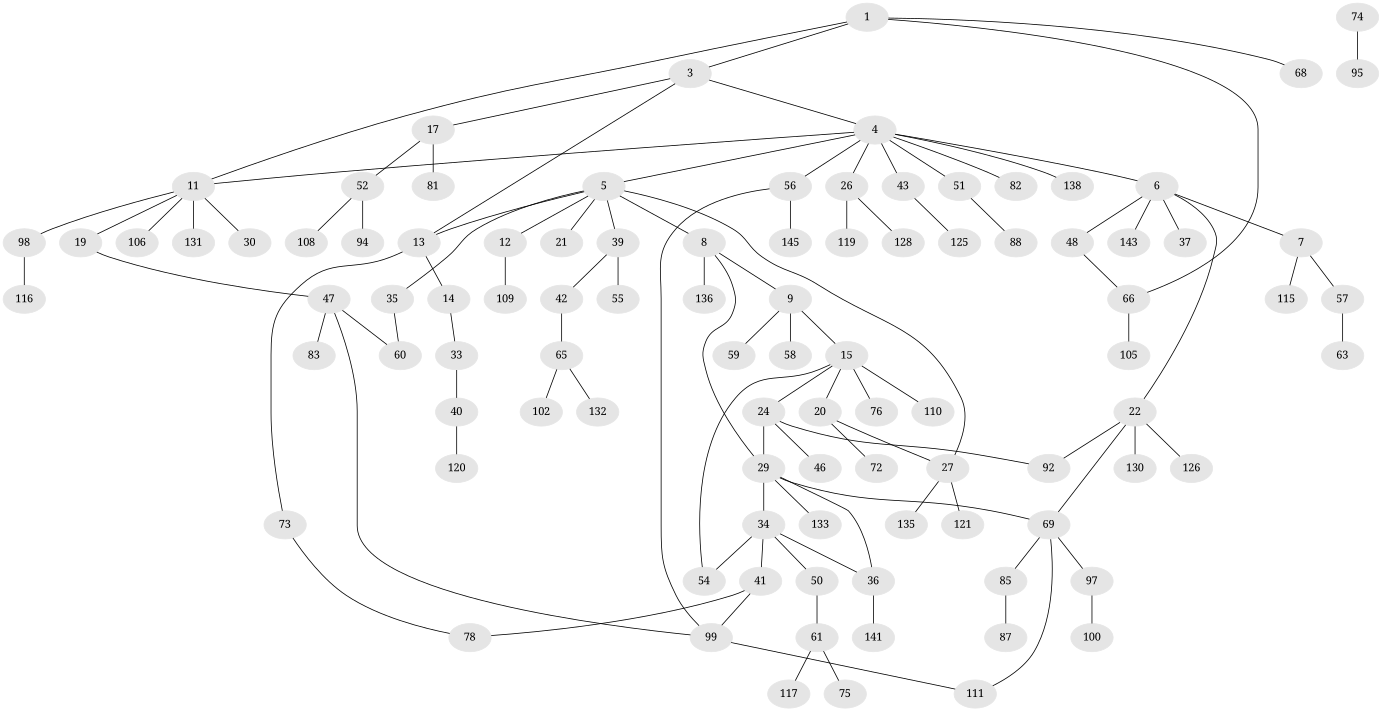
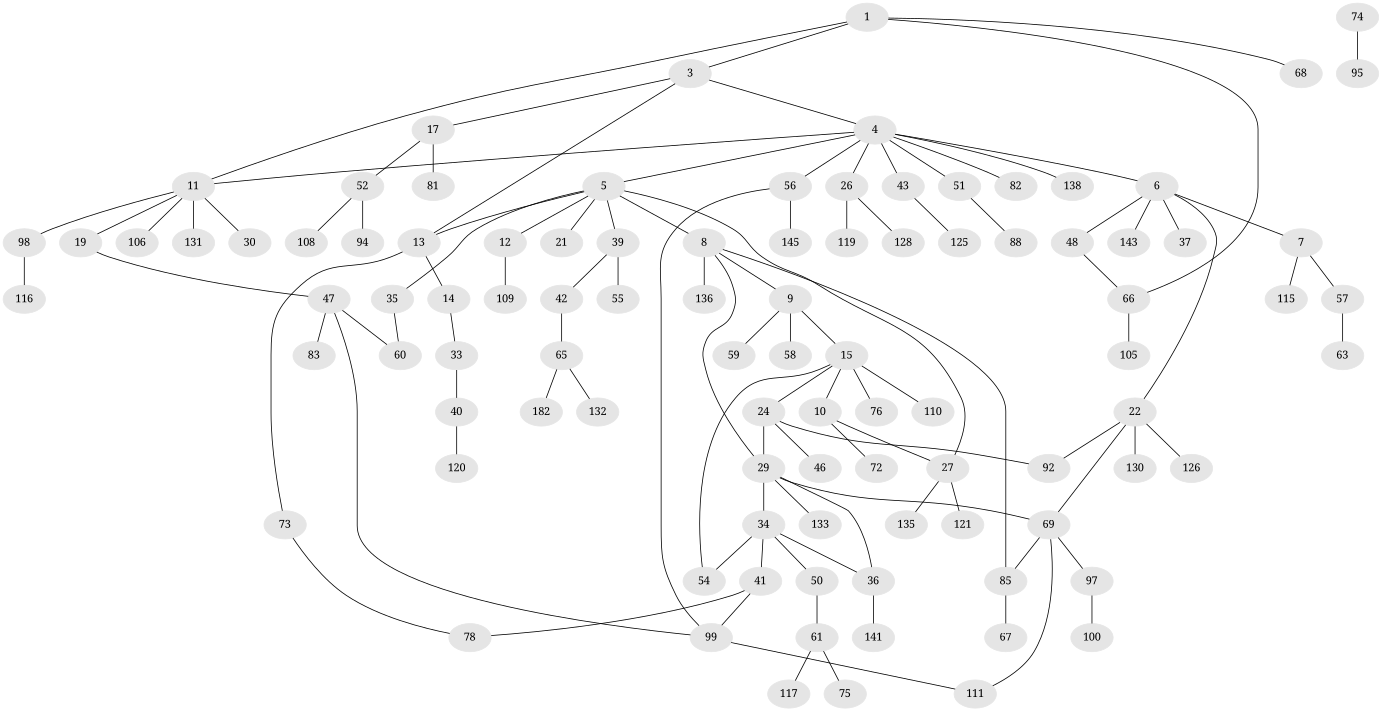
edge "8" -- "85": added
node "102": label "102" -> "182"
node "20": label "20" -> "10"
node "87": label "87" -> "67"
